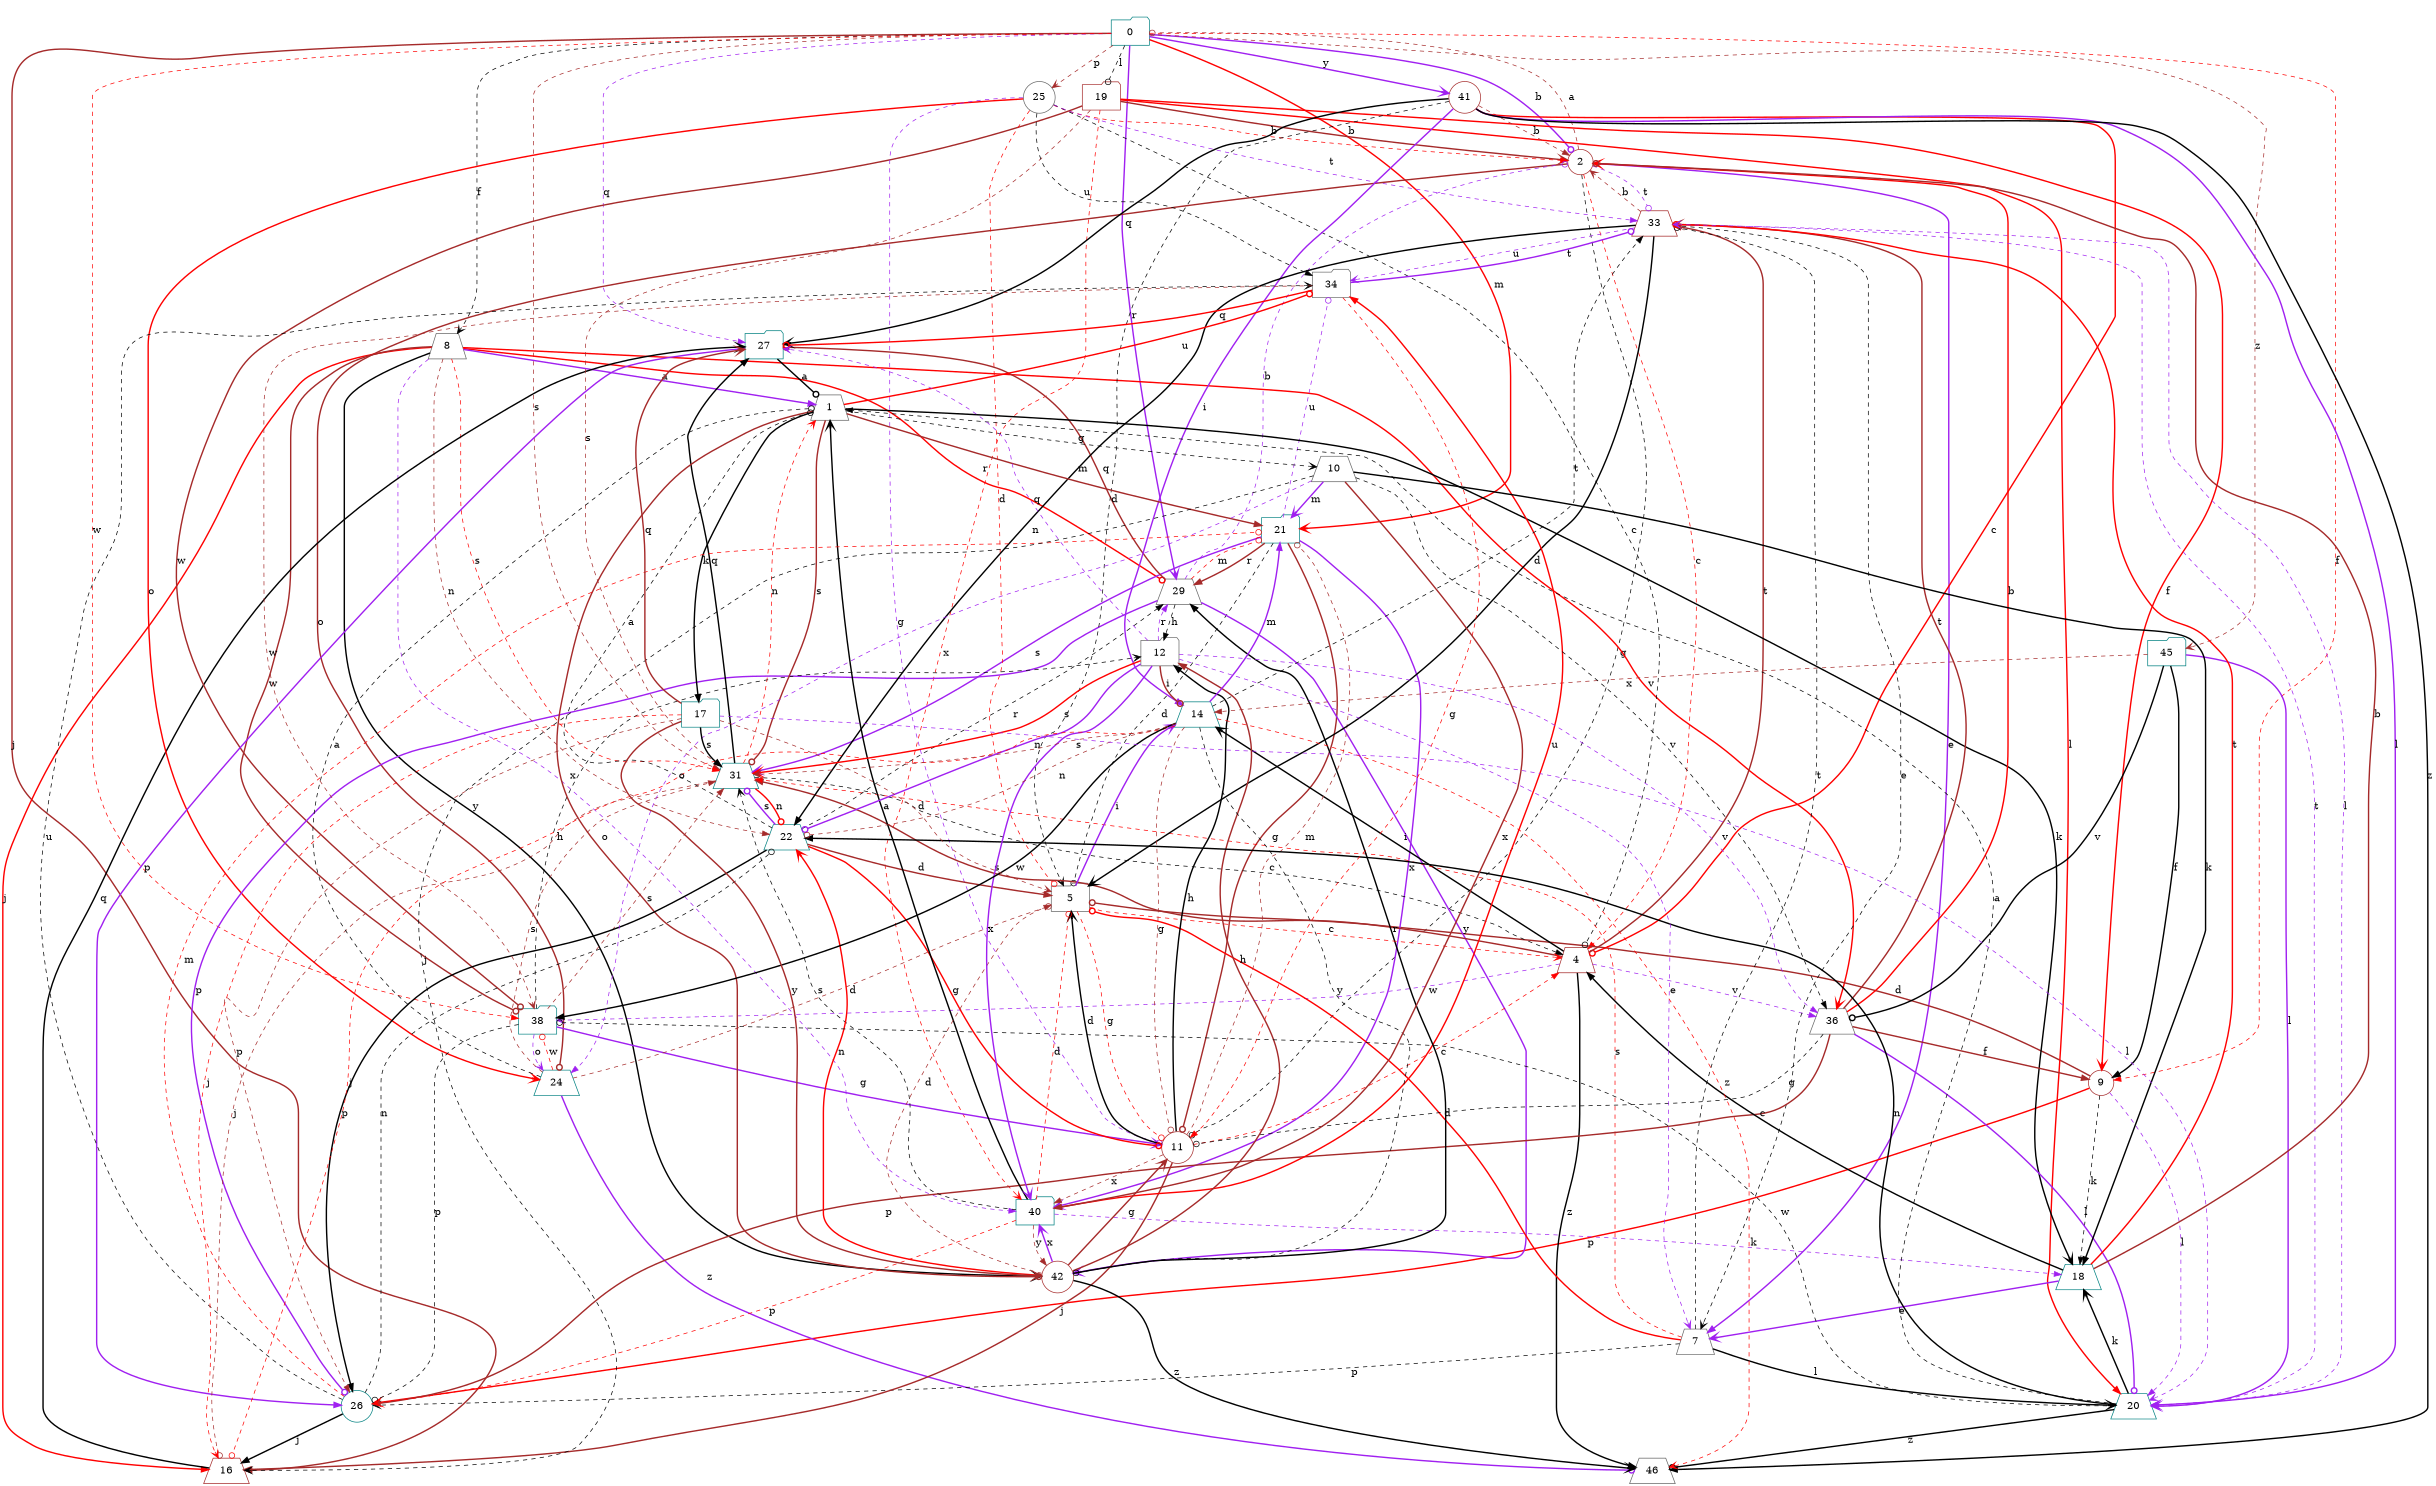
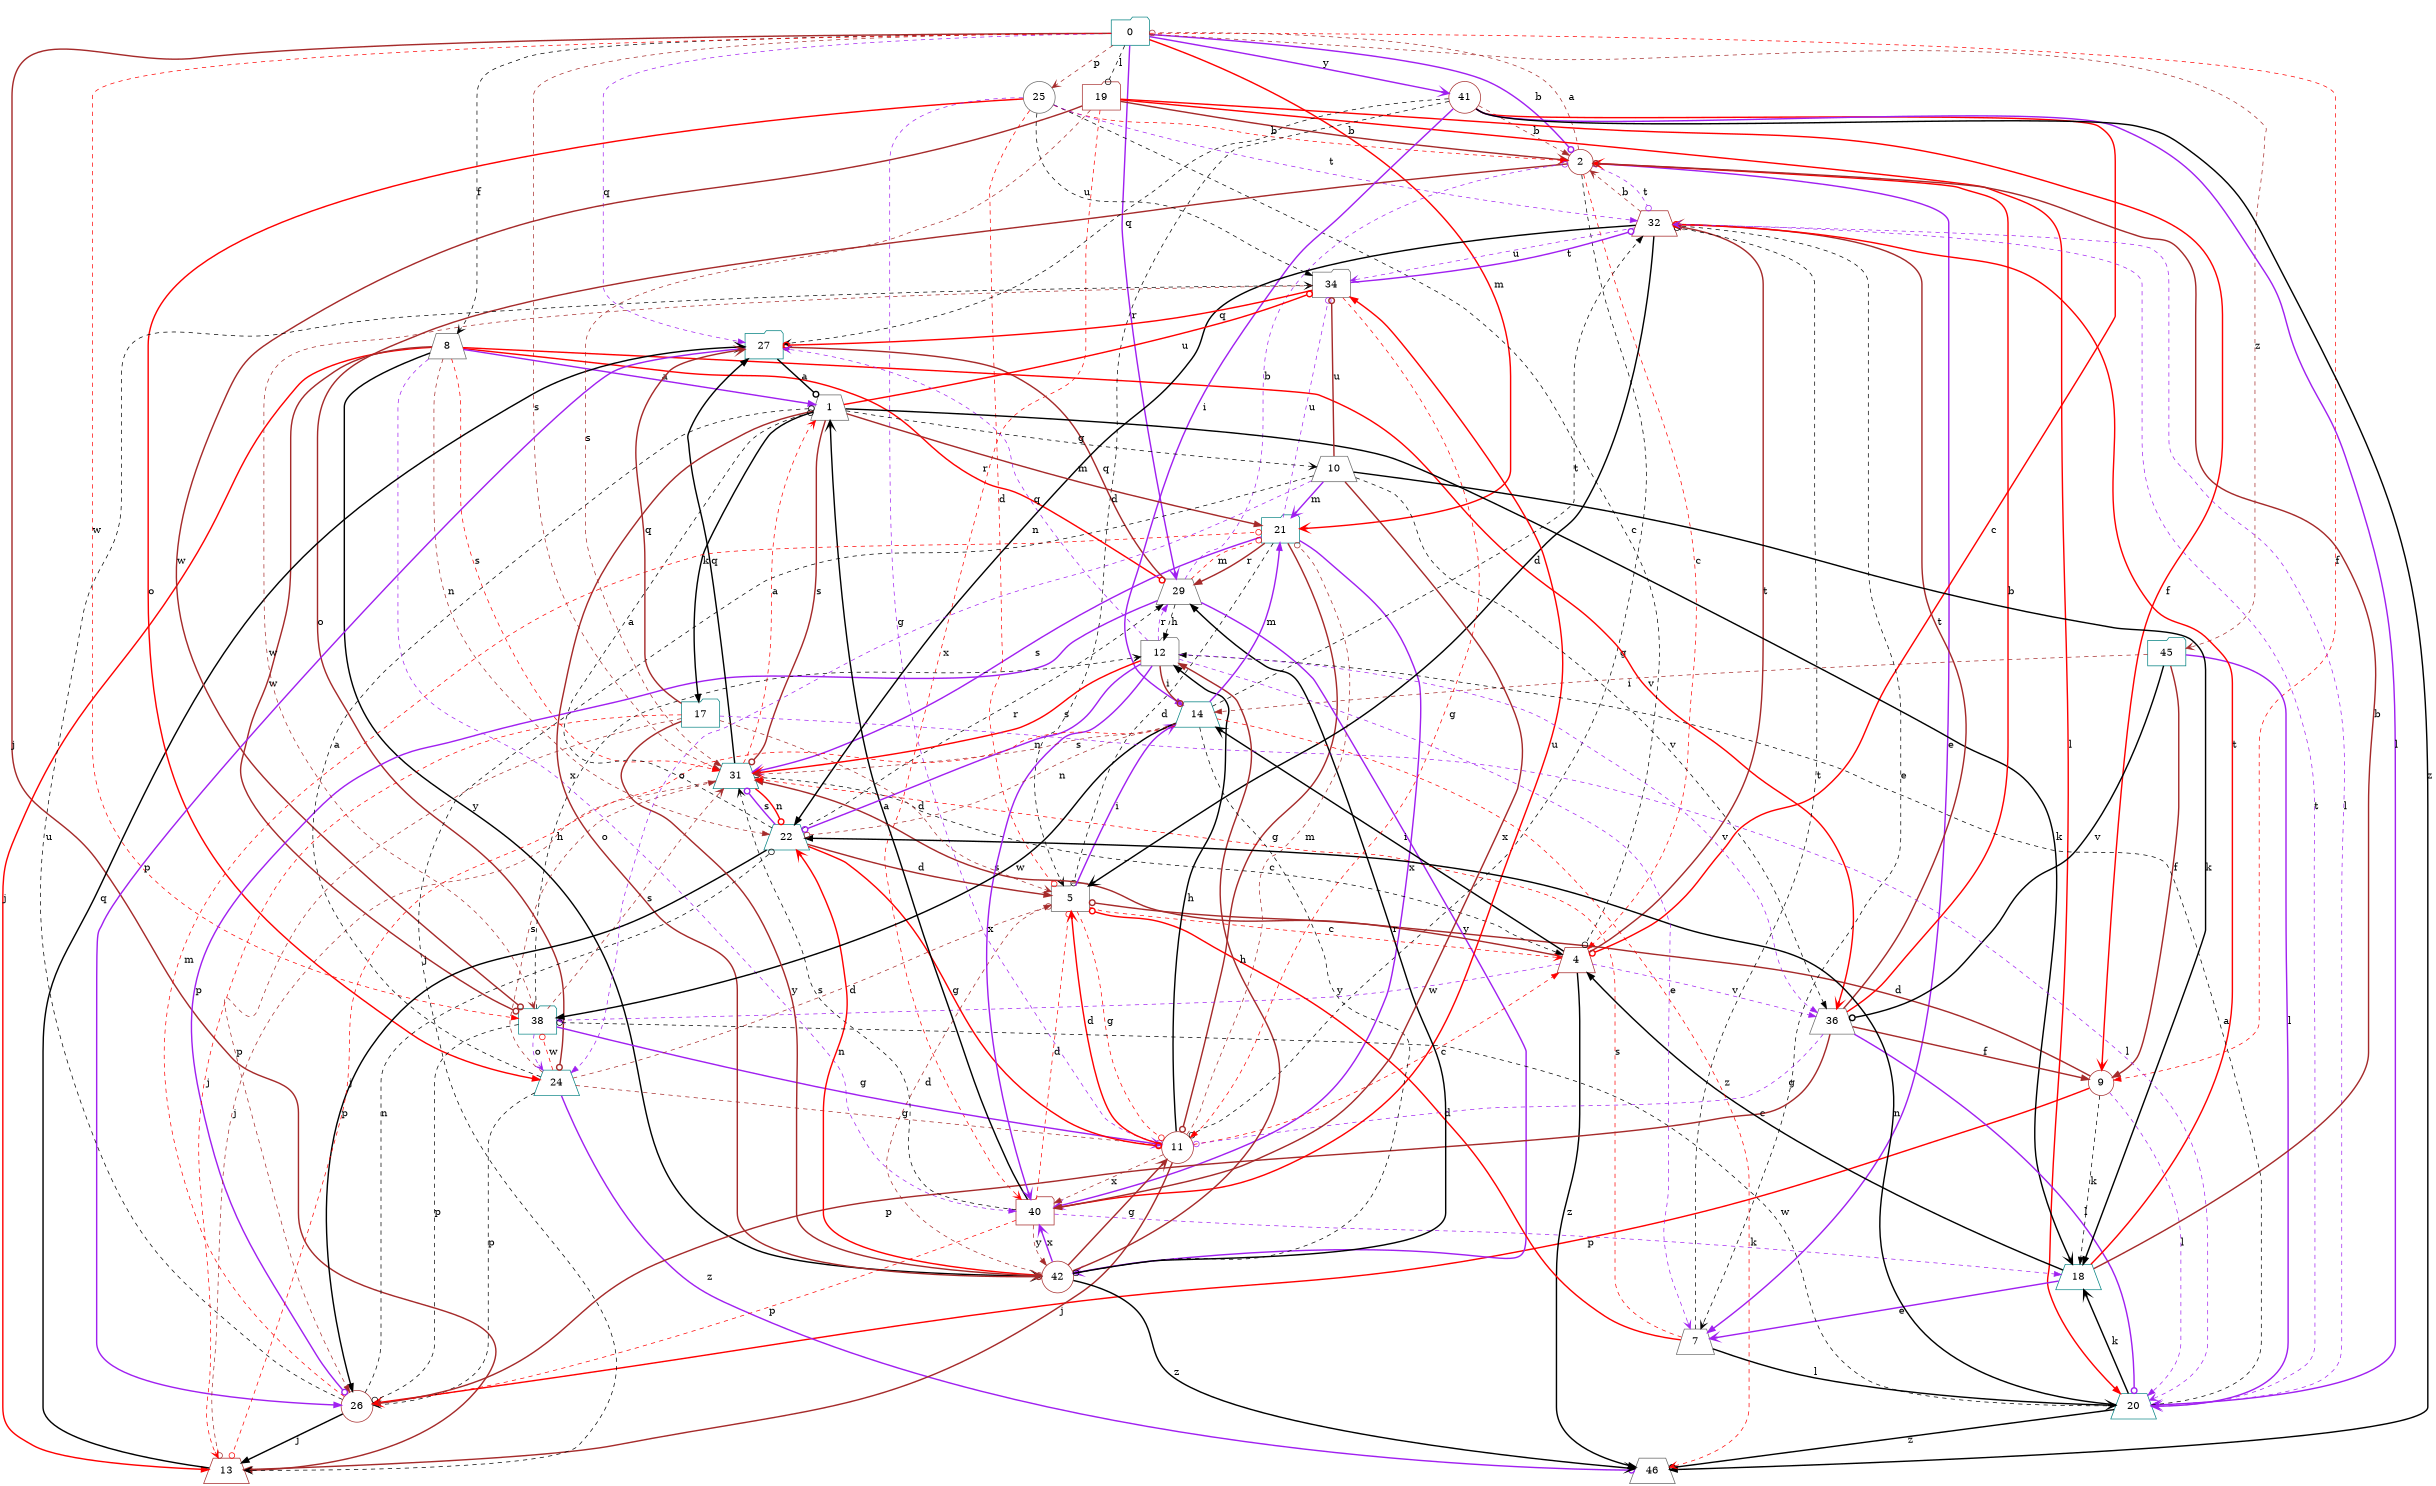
node "33": label "33" -> "32"
edge "41" -> "27": style bold -> dashed
edge "25" -> "24": arrowhead vee -> normal
edge "10" -> "34": added, label "u"
edge "31" -> "1": label "n" -> "a"
edge "20" -> "1": now "20" -> "12"
edge "45" -> "14": label "x" -> "i"
edge "17" -> "31": removed, label "s"
edge "45" -> "9": color black -> brown
edge "38" -> "31": arrowhead normal -> vee
edge "14" -> "11": now "24" -> "11"
edge "11" -> "5": color black -> red
edge "36" -> "11": color black -> purple
node "40": color teal -> brown
edge "7" -> "26": now "24" -> "26"
node "26": color teal -> brown
node "16": label "16" -> "13"
